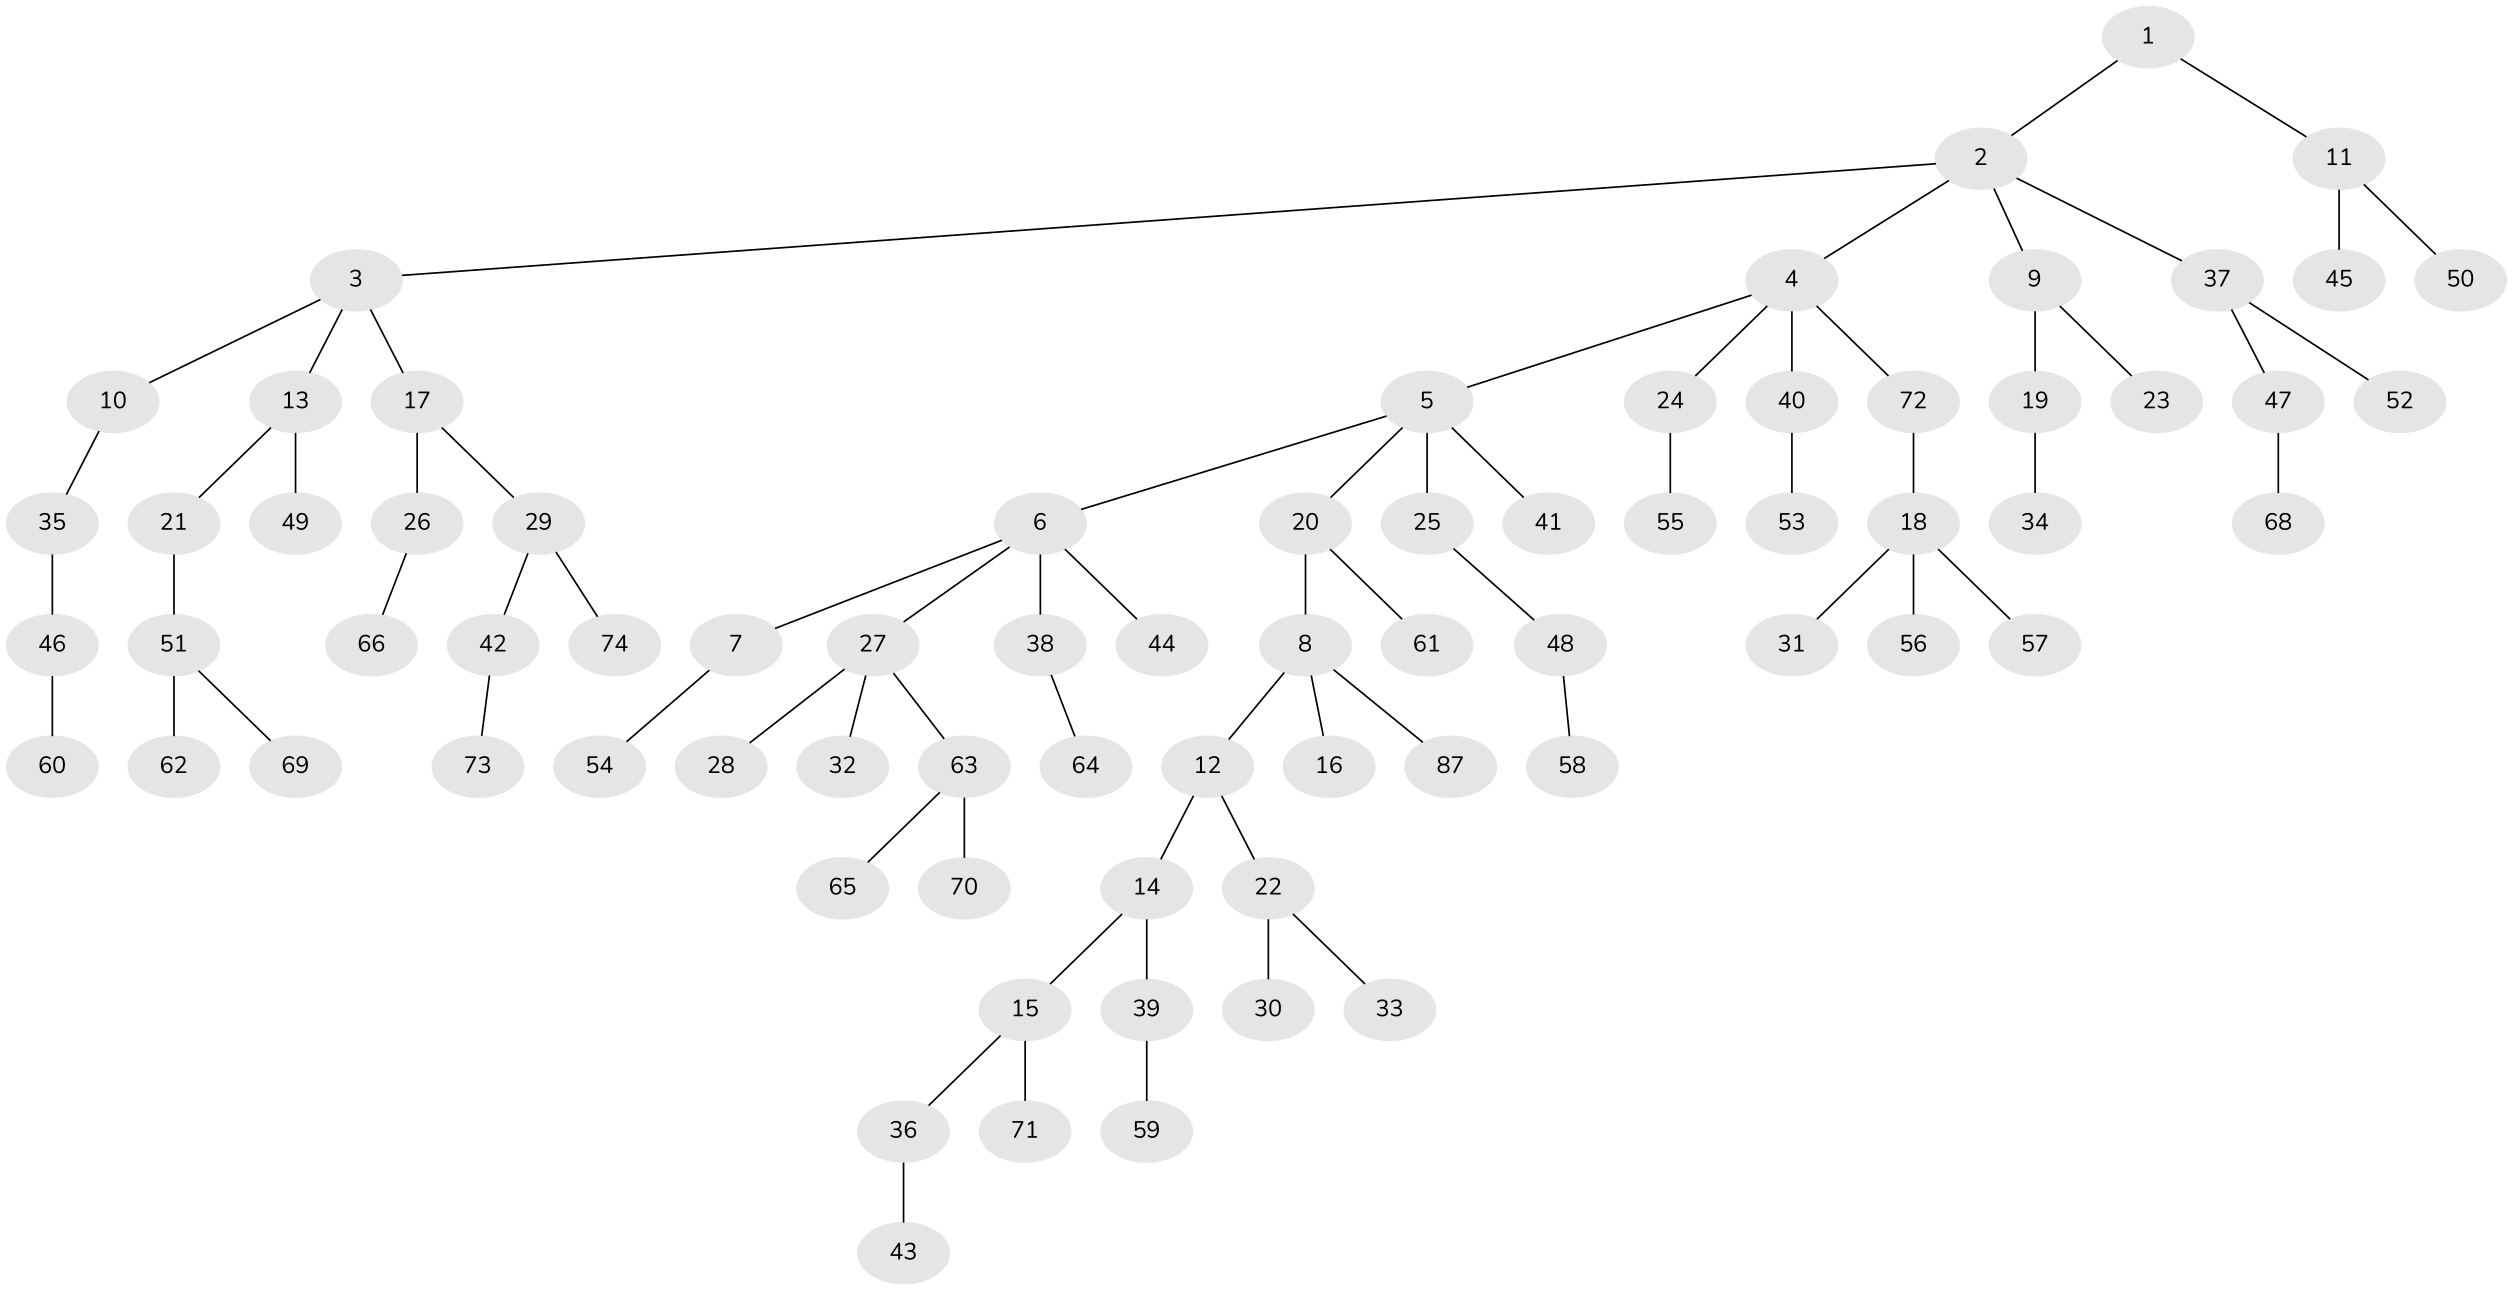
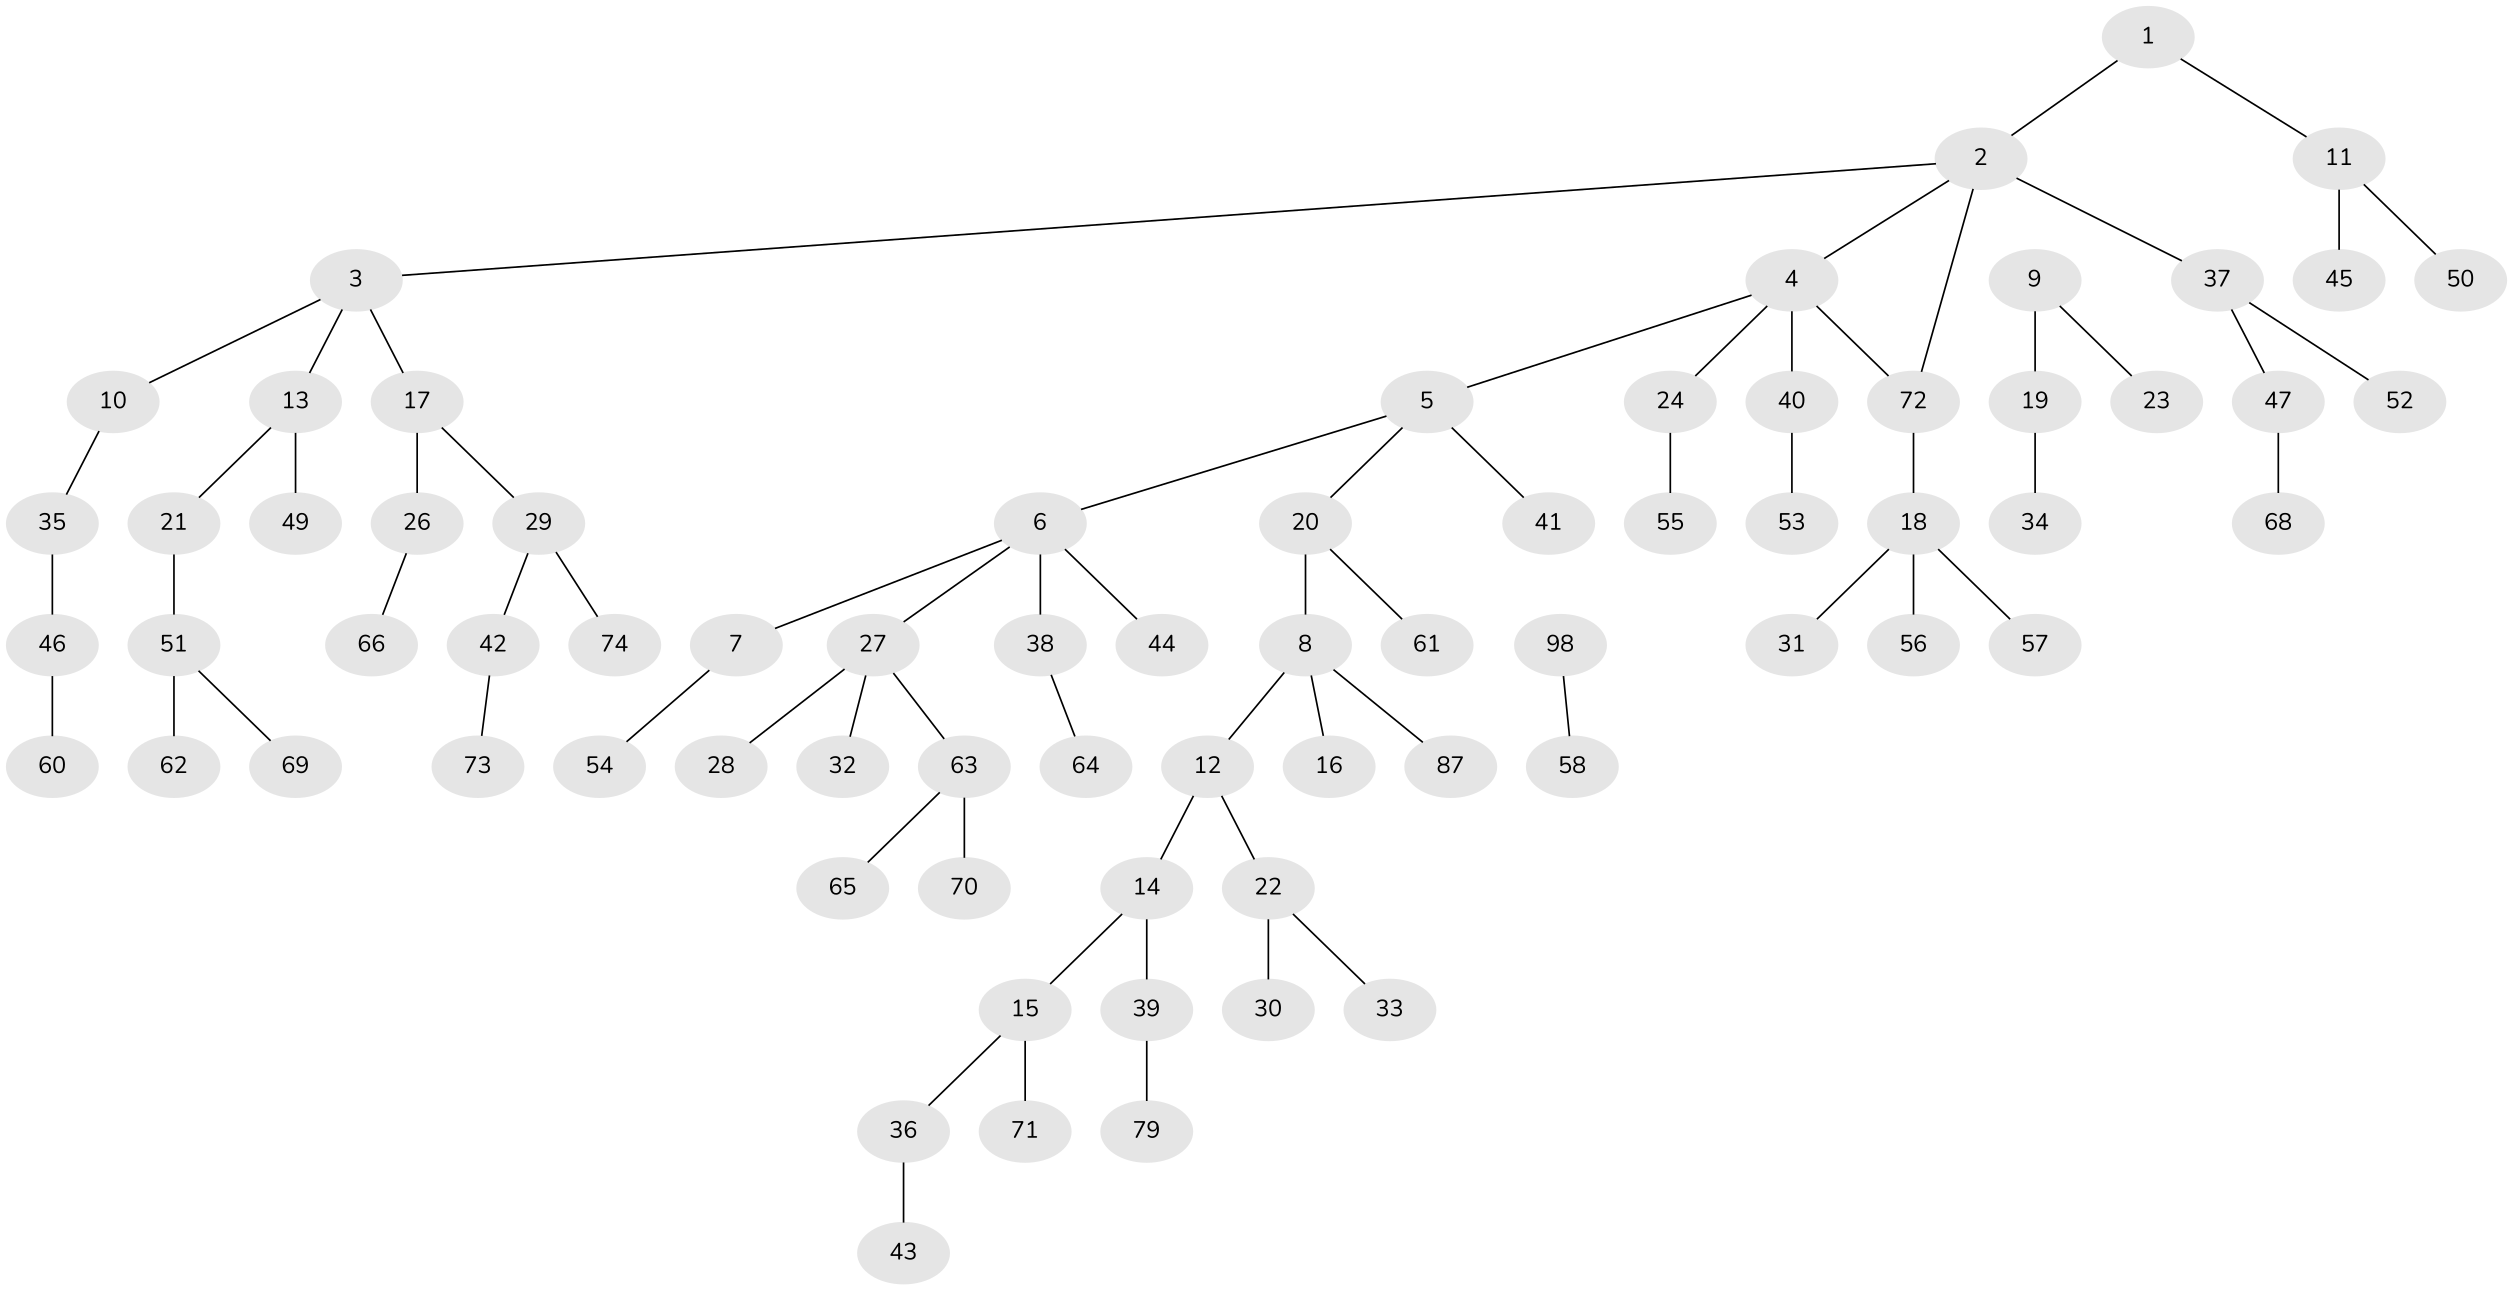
edge "2" -- "9": now "2" -- "72"
node "25": removed
node "48": label "48" -> "98"
node "59": label "59" -> "79"
